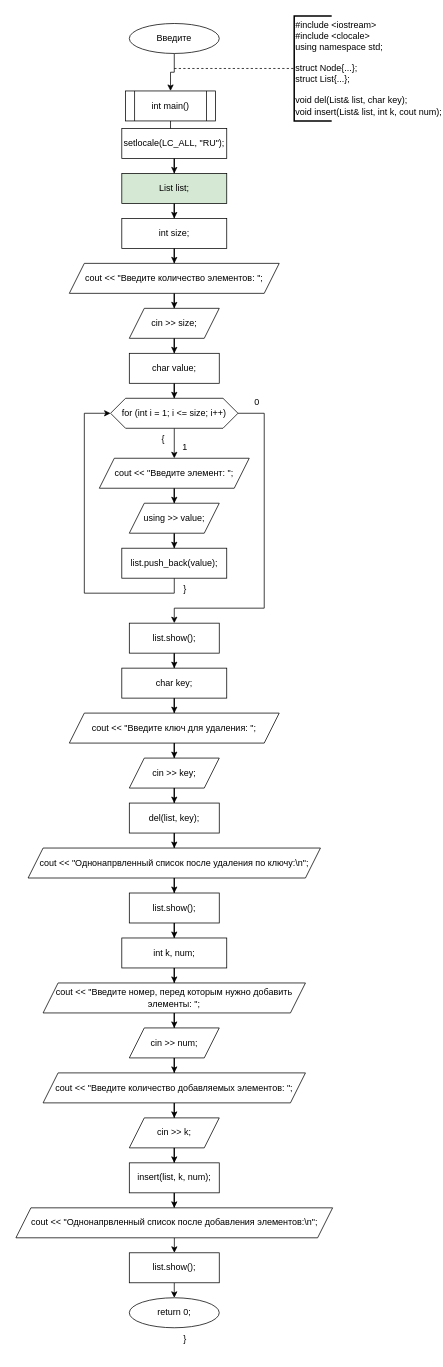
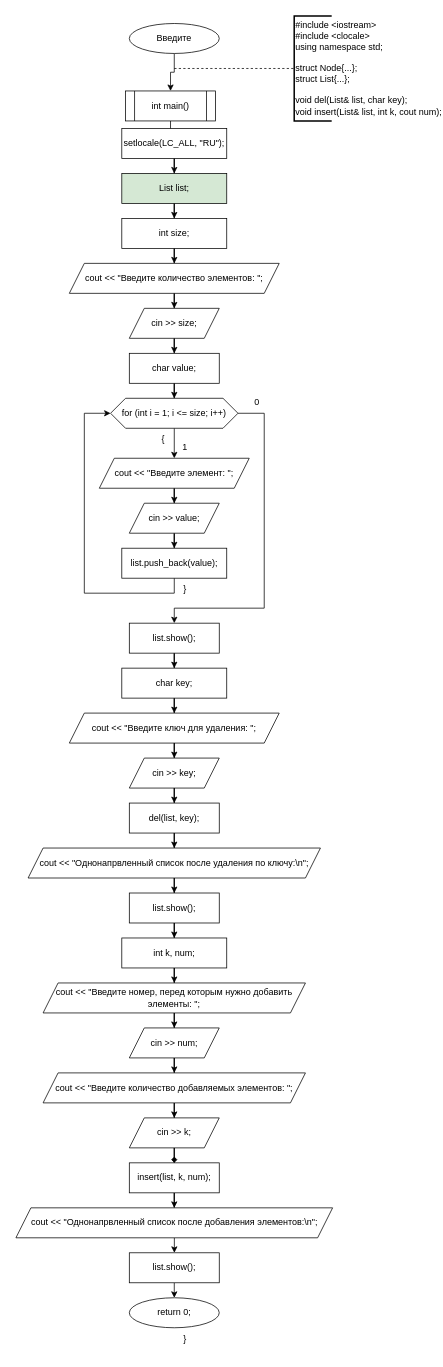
node "using >> value;": label "using >> value;" -> "cin >> value;"
edge "cin >> k;" -> "insert(list, k, num);": arrowhead classic -> diamond
